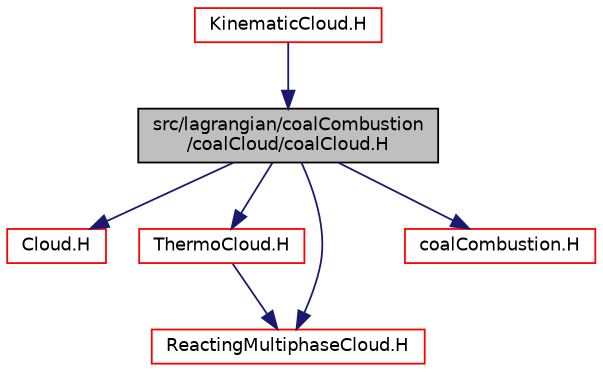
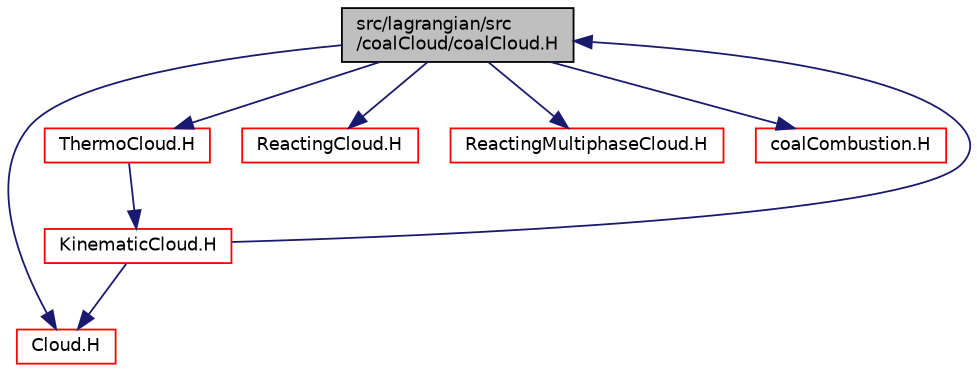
node "src/lagrangian/coalCombustion /coalCloud/coalCloud.H": label "src/lagrangian/coalCombustion /coalCloud/coalCloud.H" -> "src/lagrangian/src /coalCloud/coalCloud.H"
node "ReactingCloud.H": added
edge "KinematicCloud.H" -> "Cloud.H": added
edge "ThermoCloud.H" -> "ReactingMultiphaseCloud.H": now "ThermoCloud.H" -> "KinematicCloud.H"
